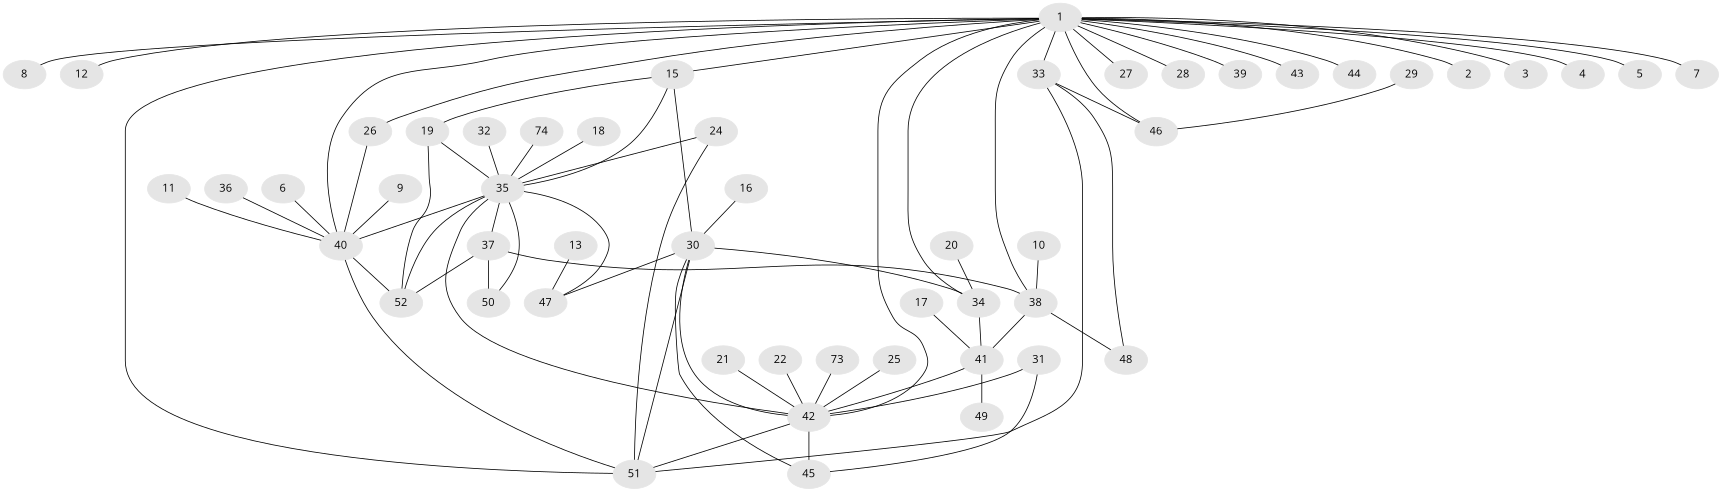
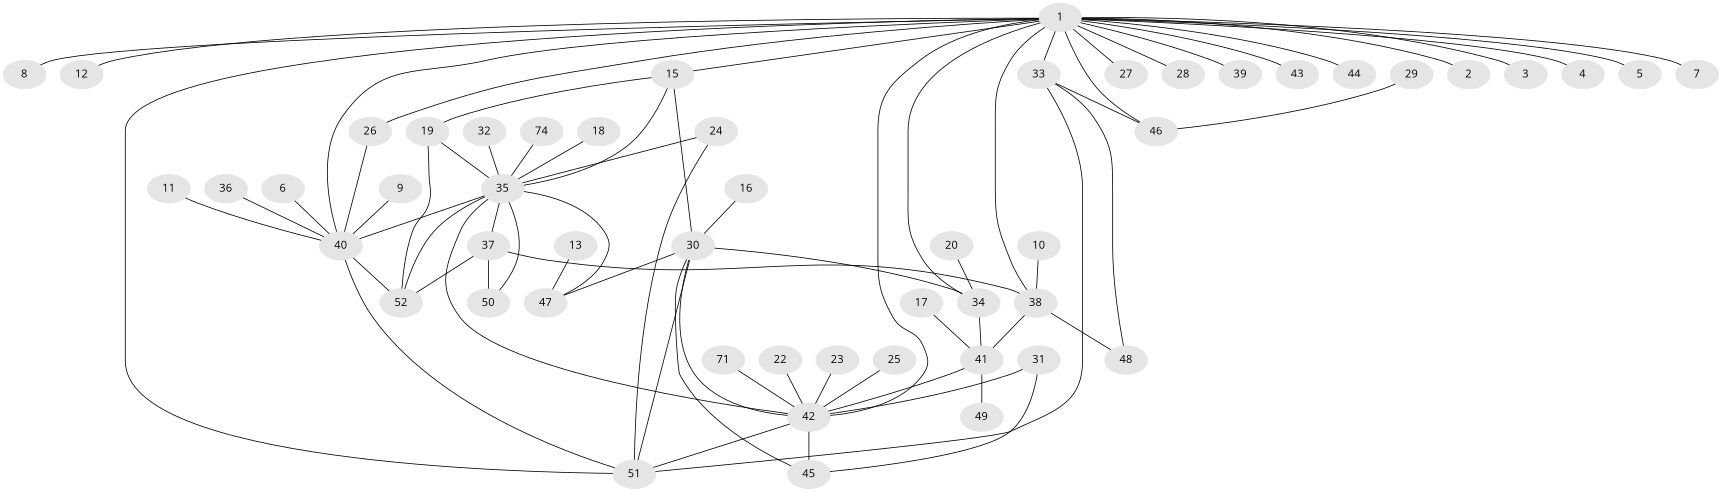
node "21": label "21" -> "71"
node "73": label "73" -> "23"
